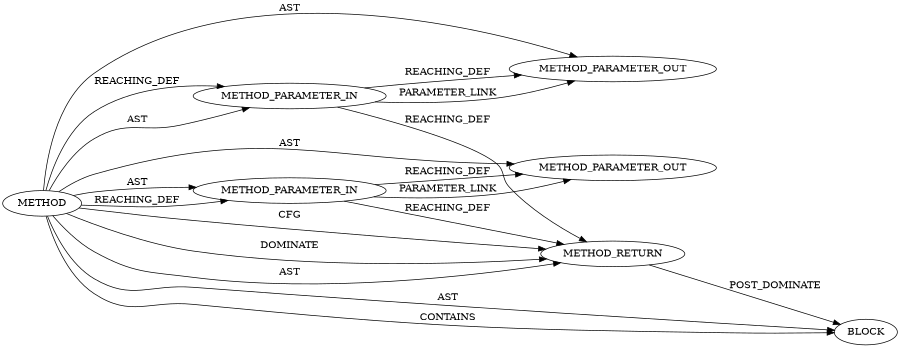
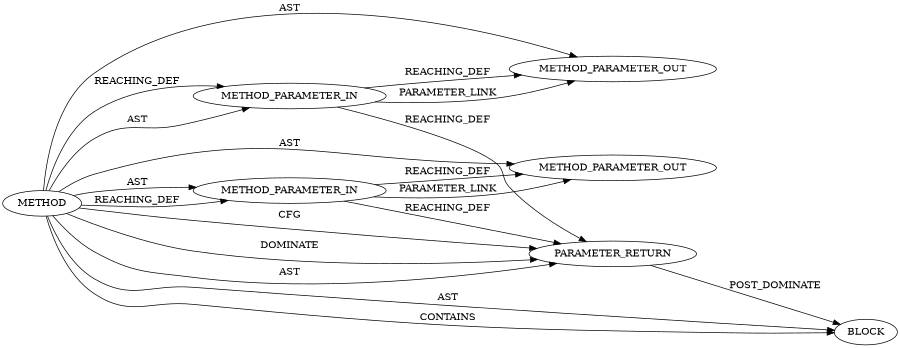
node "METHOD_RETURN": label "METHOD_RETURN" -> "PARAMETER_RETURN"
